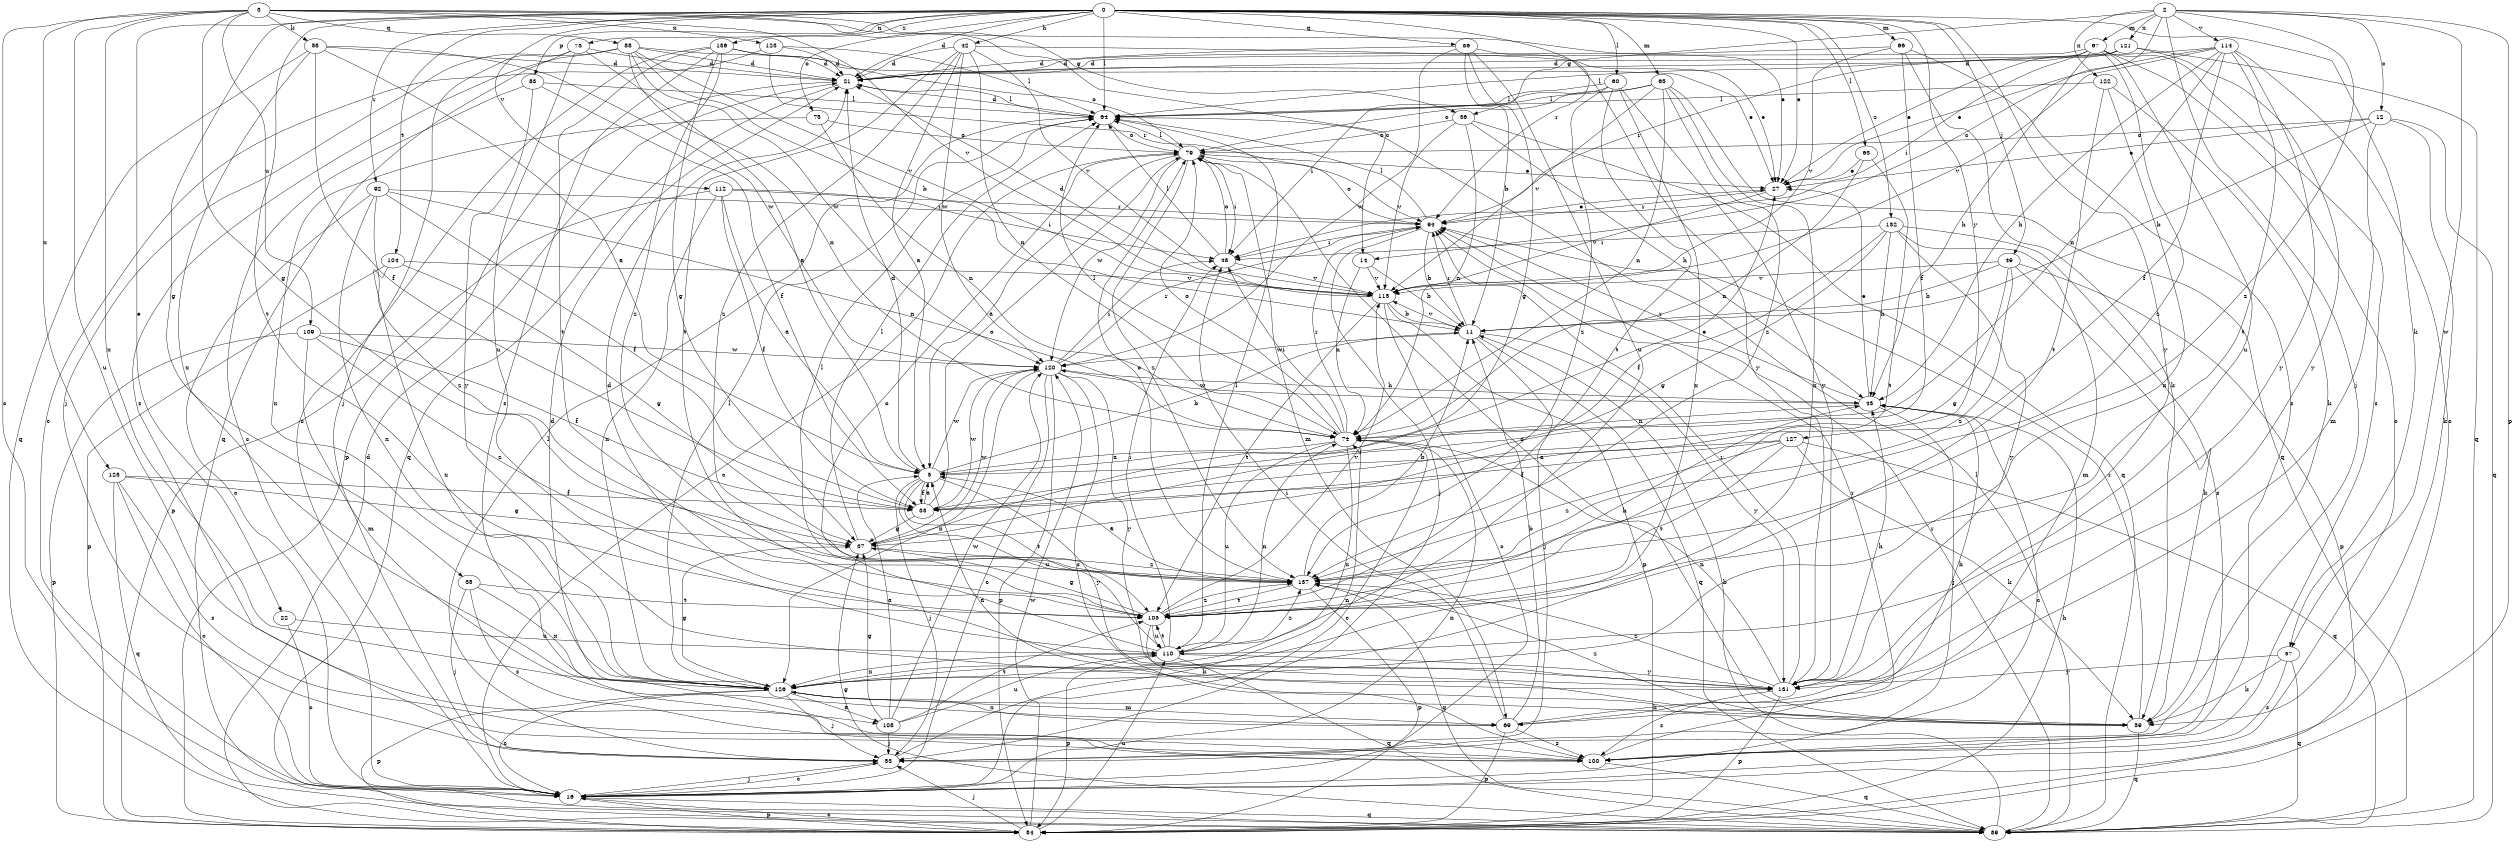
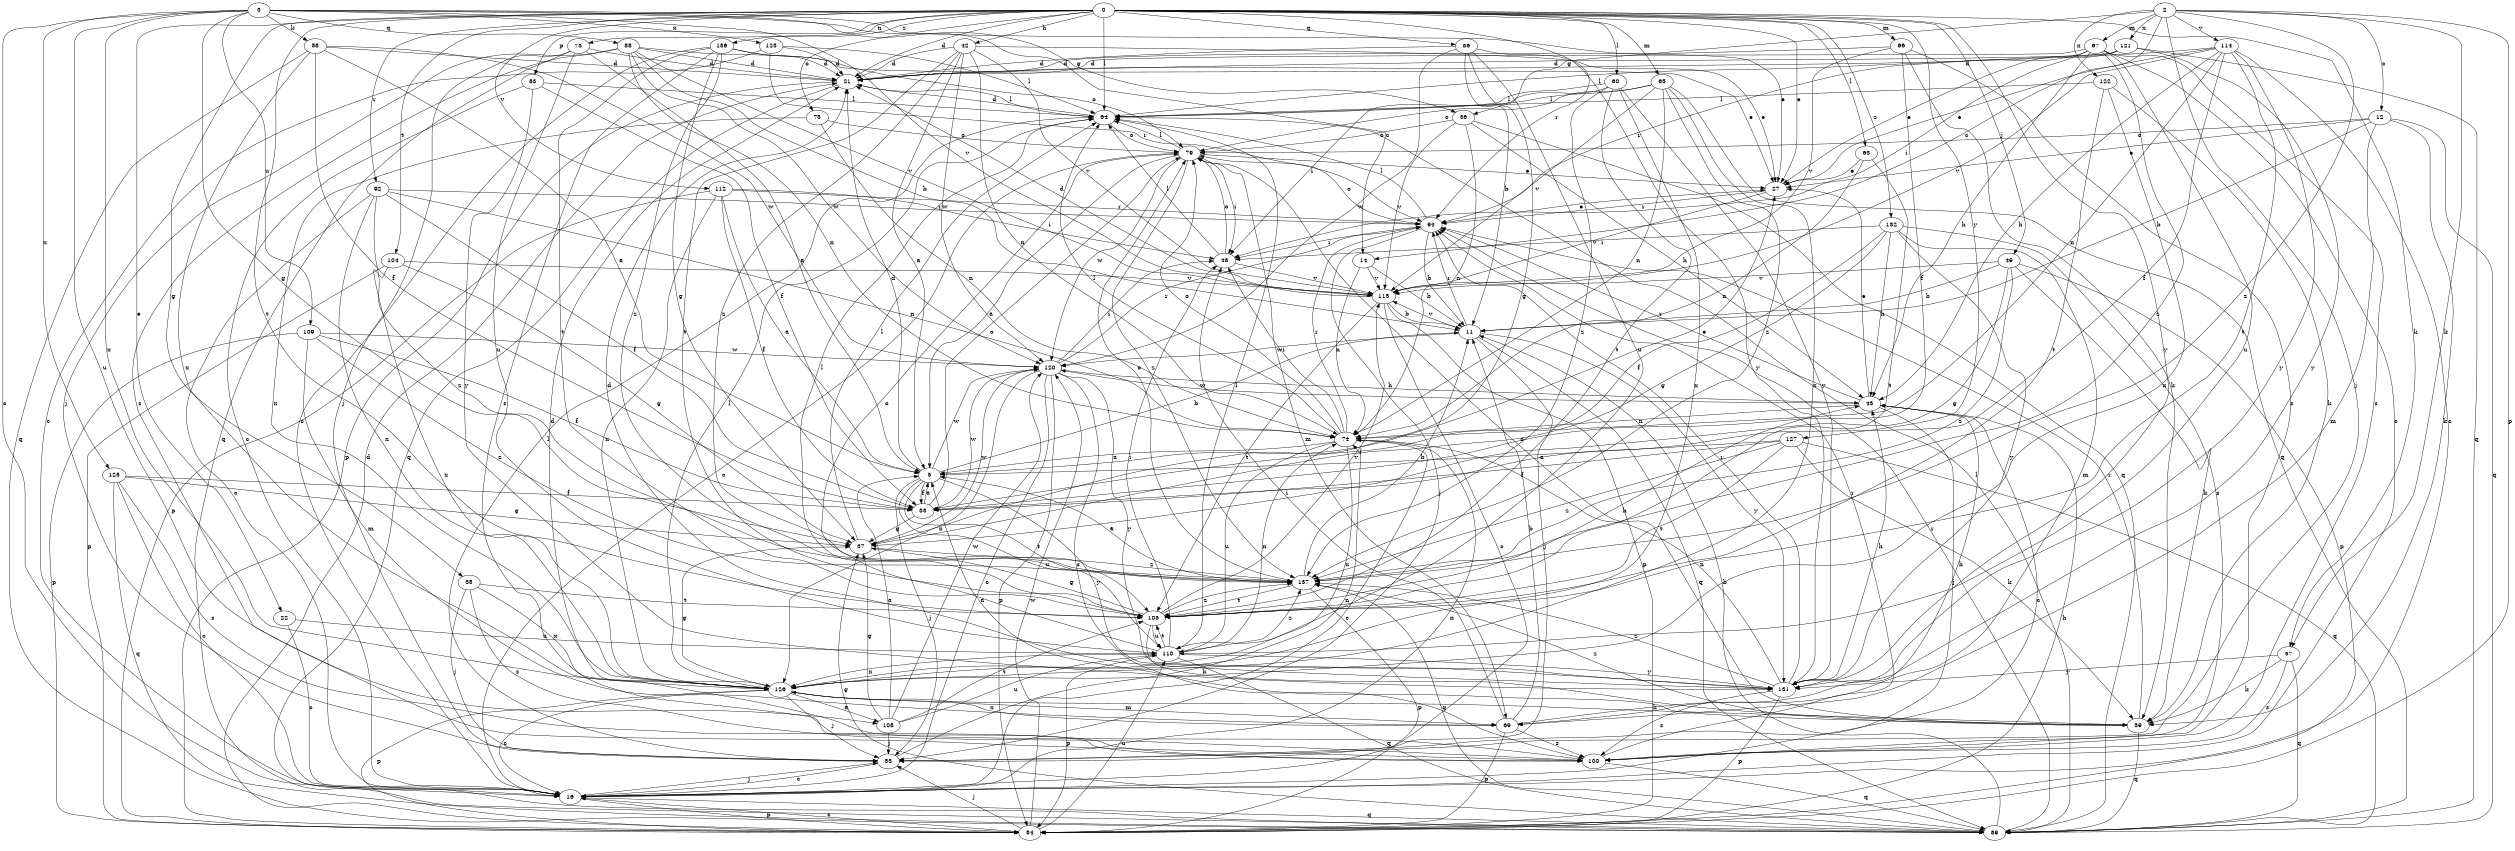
edge "2" -> "57": label "w" -> "k"
